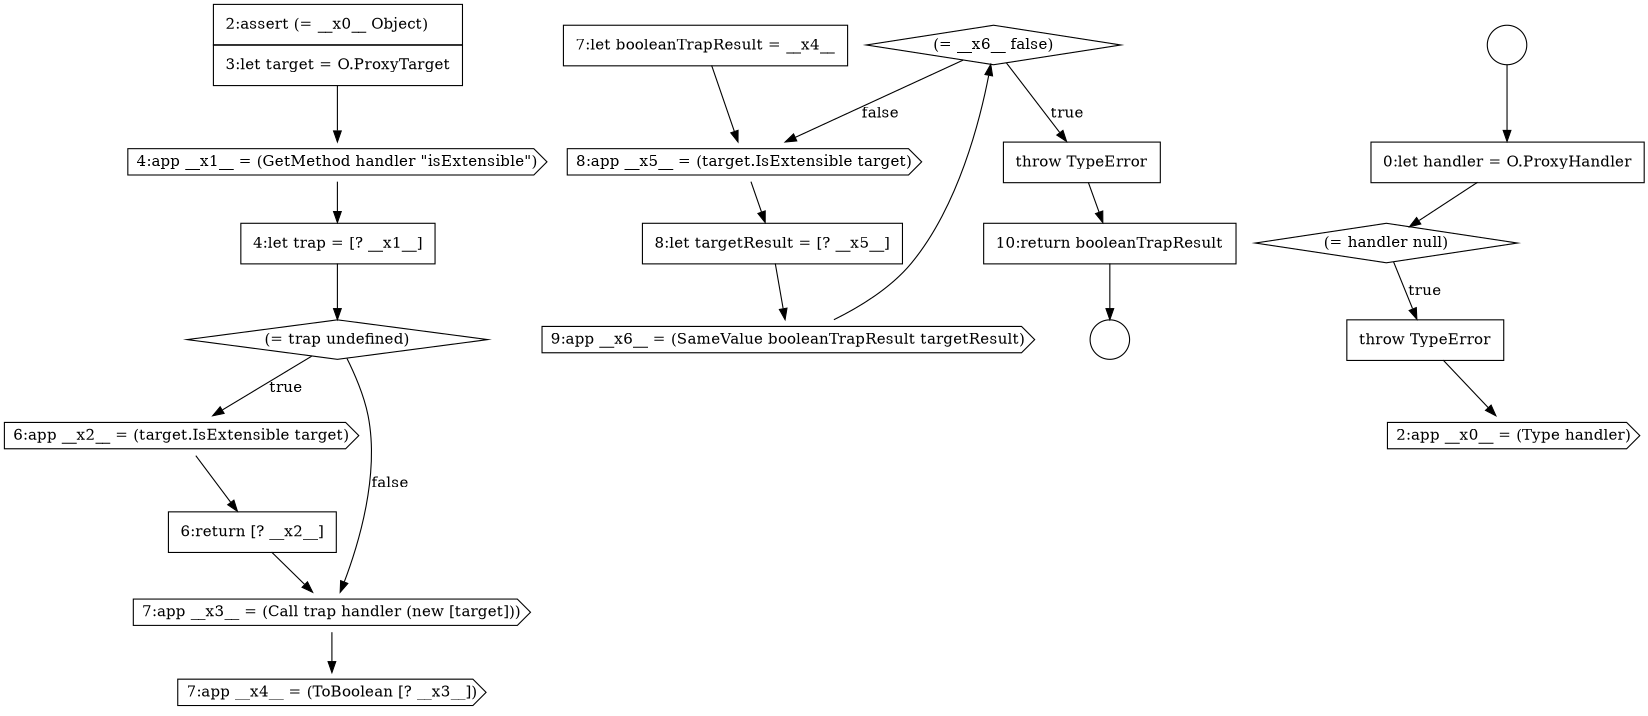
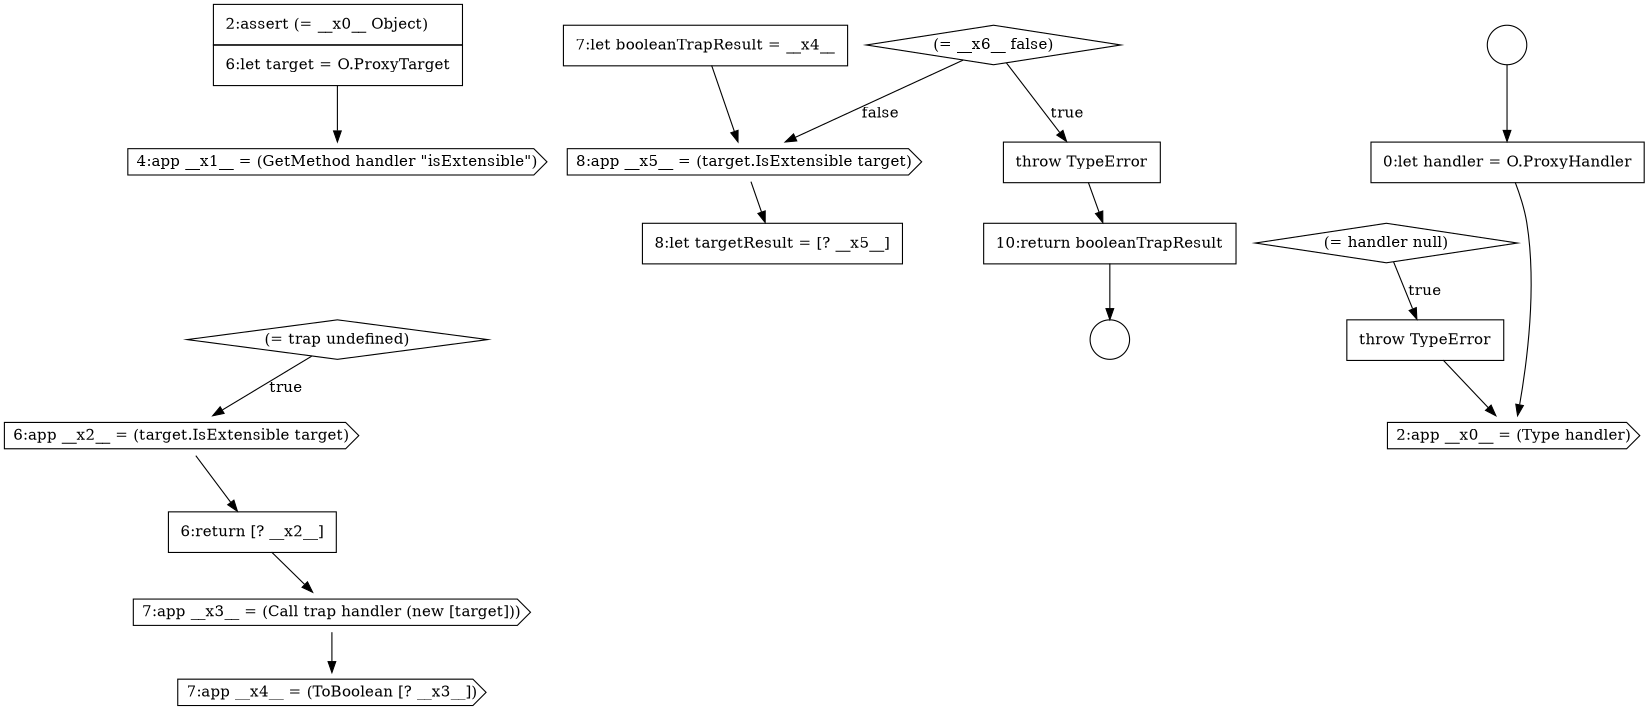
node "2:assert (= __x0__ Object)": text "3:let target = O.ProxyTarget" -> "6:let target = O.ProxyTarget"
edge "0:let handler = O.ProxyHandler" -> "(= handler null)": now "0:let handler = O.ProxyHandler" -> "2:app __x0__ = (Type handler)"
node "4:let trap = [? __x1__]": removed
node "9:app __x6__ = (SameValue booleanTrapResult targetResult)": removed
edge "(= trap undefined)" -> "7:app __x3__ = (Call trap handler (new [target]))": removed, label "false"
